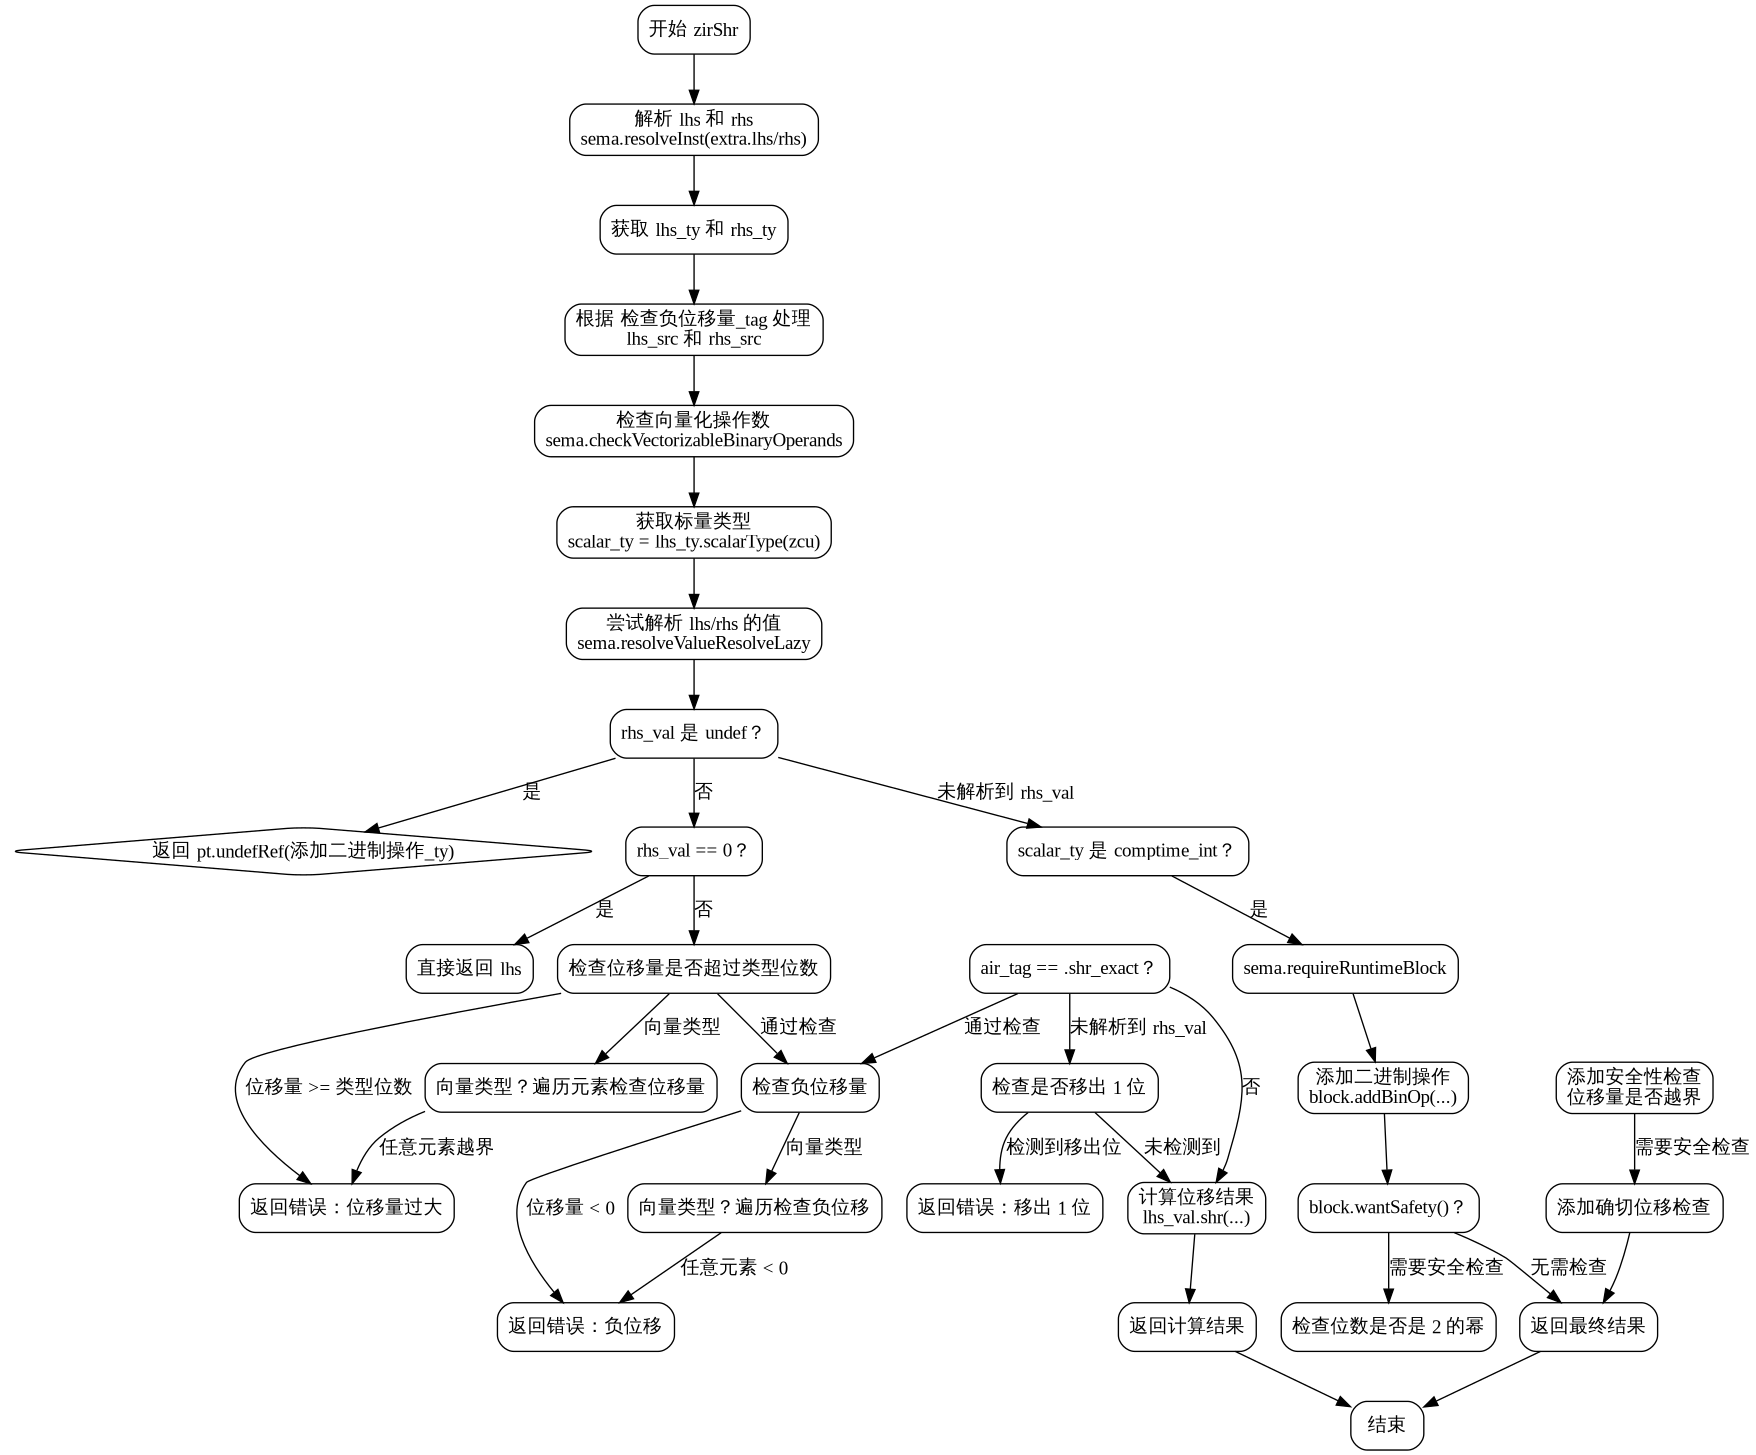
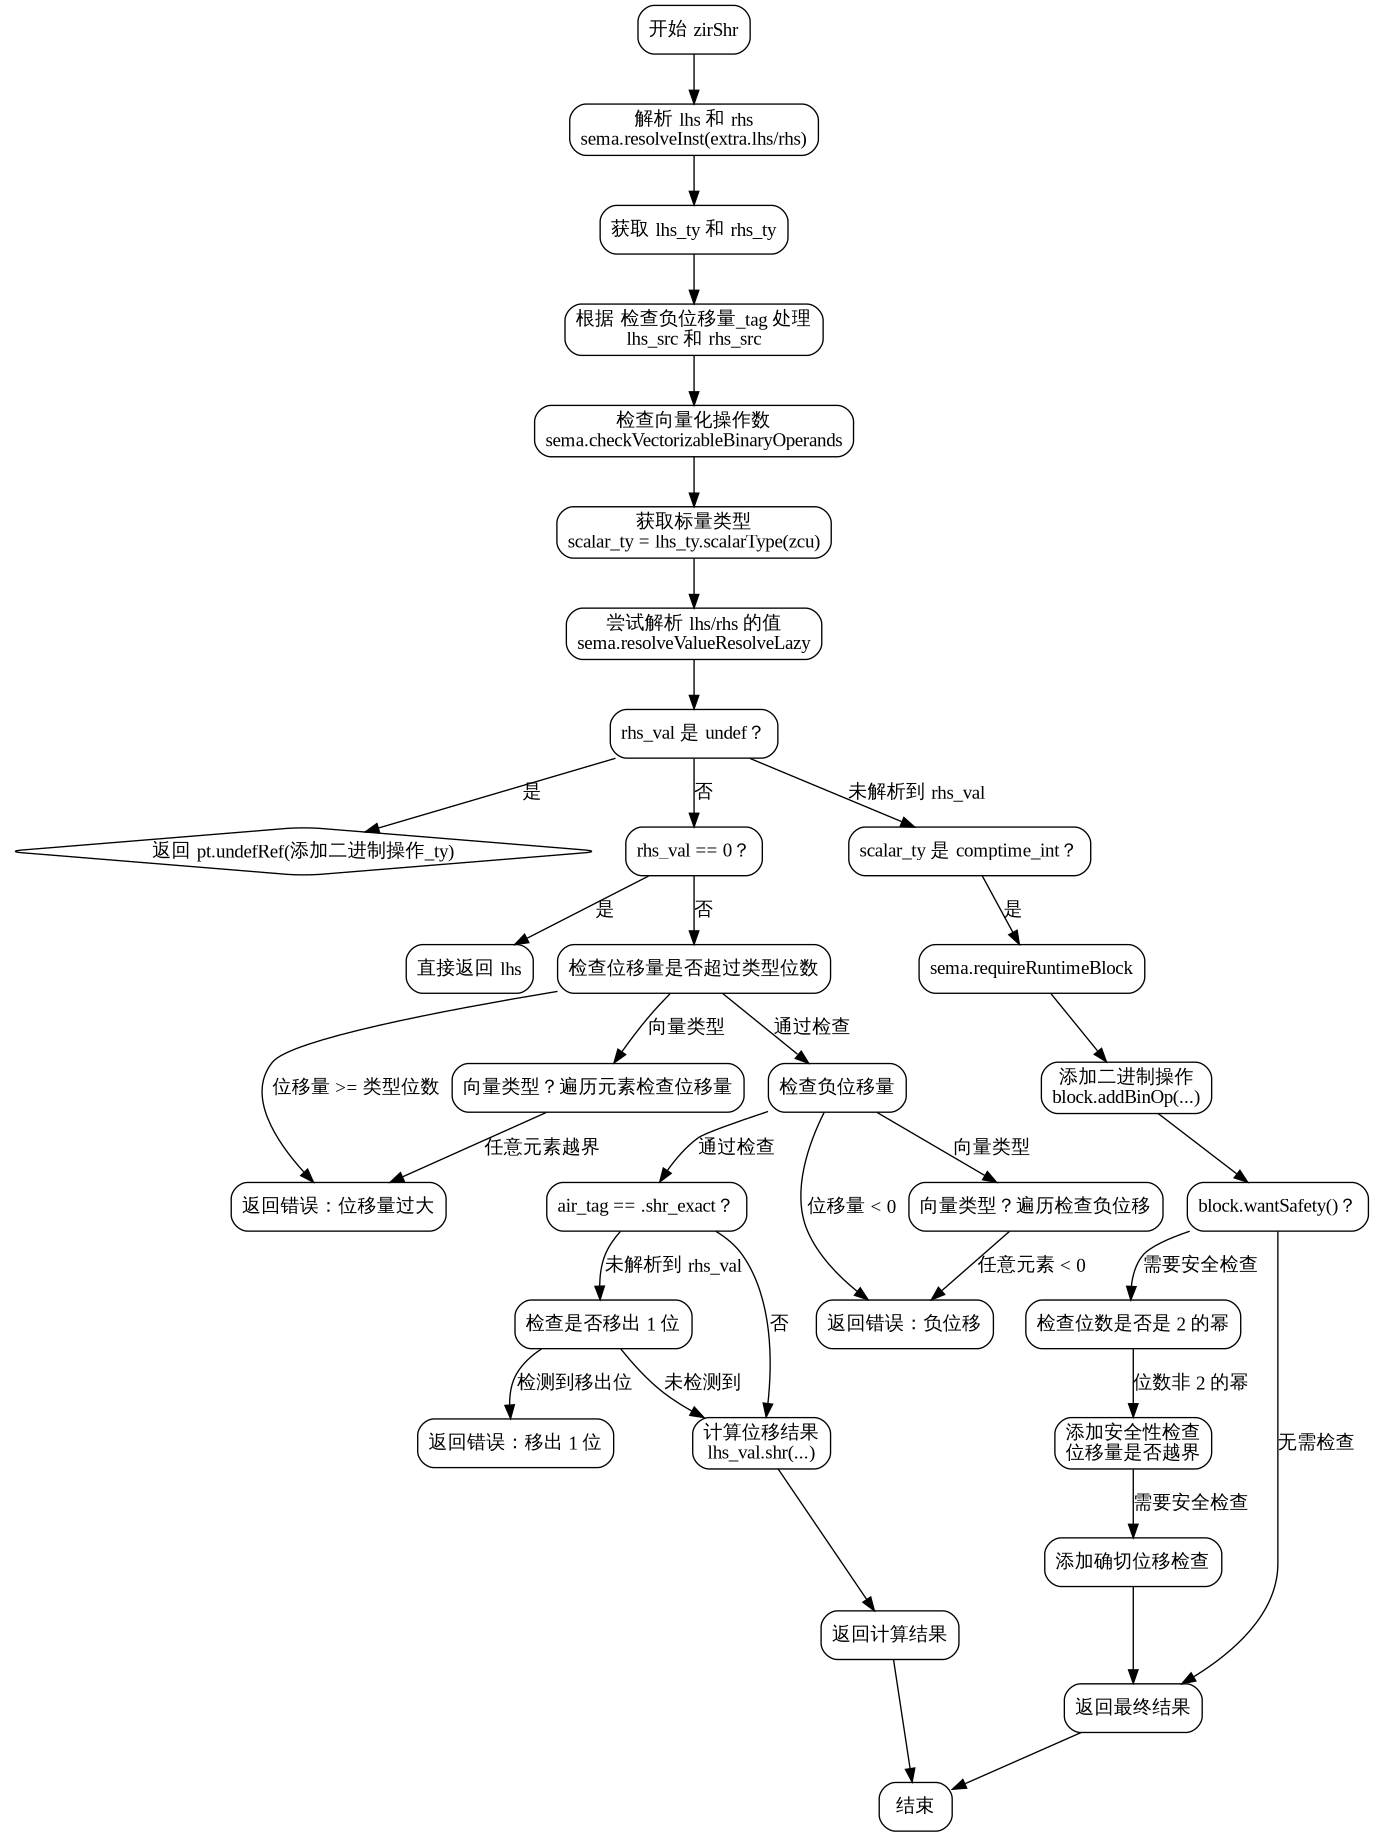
edge "air_tag == .shr_exact？" -> "检查负位移量": reversed
edge "检查位数是否是 2 的幂" -> "添加安全性检查 位移量是否越界": added, label "位数非 2 的幂"
